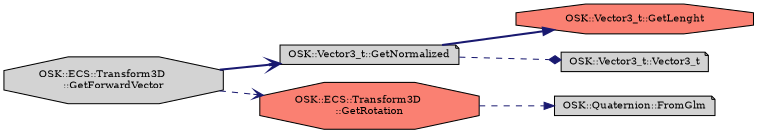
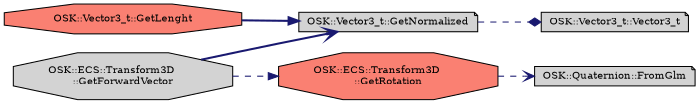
edge "OSK::Vector3_t::GetNormalized" -> "OSK::Vector3_t::GetLenght": reversed
edge "OSK::ECS::Transform3D ::GetForwardVector" -> "OSK::ECS::Transform3D ::GetRotation": arrowhead vee -> normal
edge "OSK::ECS::Transform3D ::GetRotation" -> "OSK::Quaternion::FromGlm": arrowhead normal -> vee
